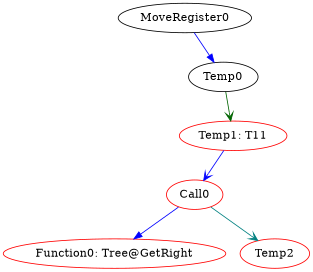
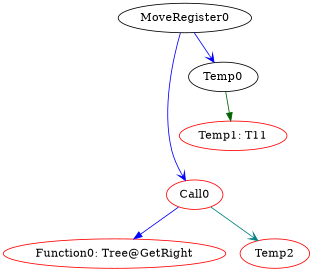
edge "MoveRegister0" -> "Temp0": arrowhead normal -> vee
edge "Temp0" -> "Temp1: T11": arrowhead vee -> normal
edge "Temp1: T11" -> "Call0": now "MoveRegister0" -> "Call0"
